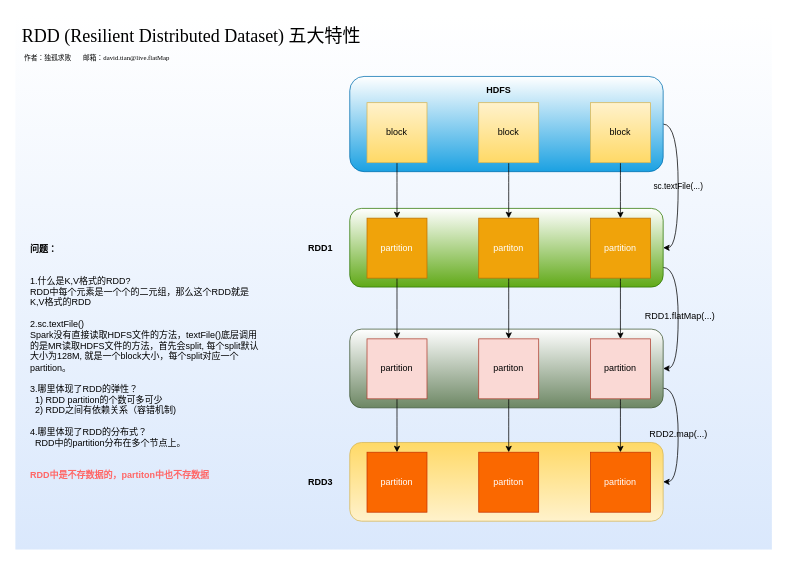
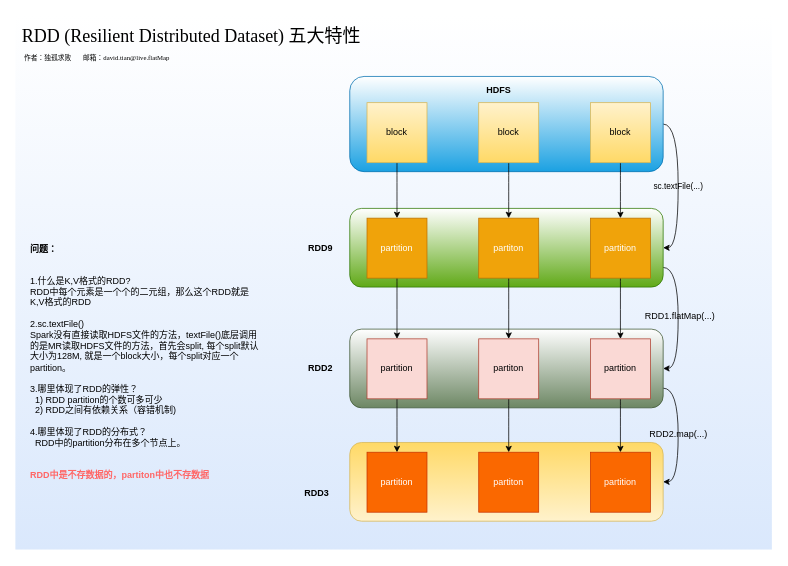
node "RDD1": label "RDD1" -> "RDD9"
node "RDD2": added
node "RDD3": moved (321, 482) -> (317, 493)
